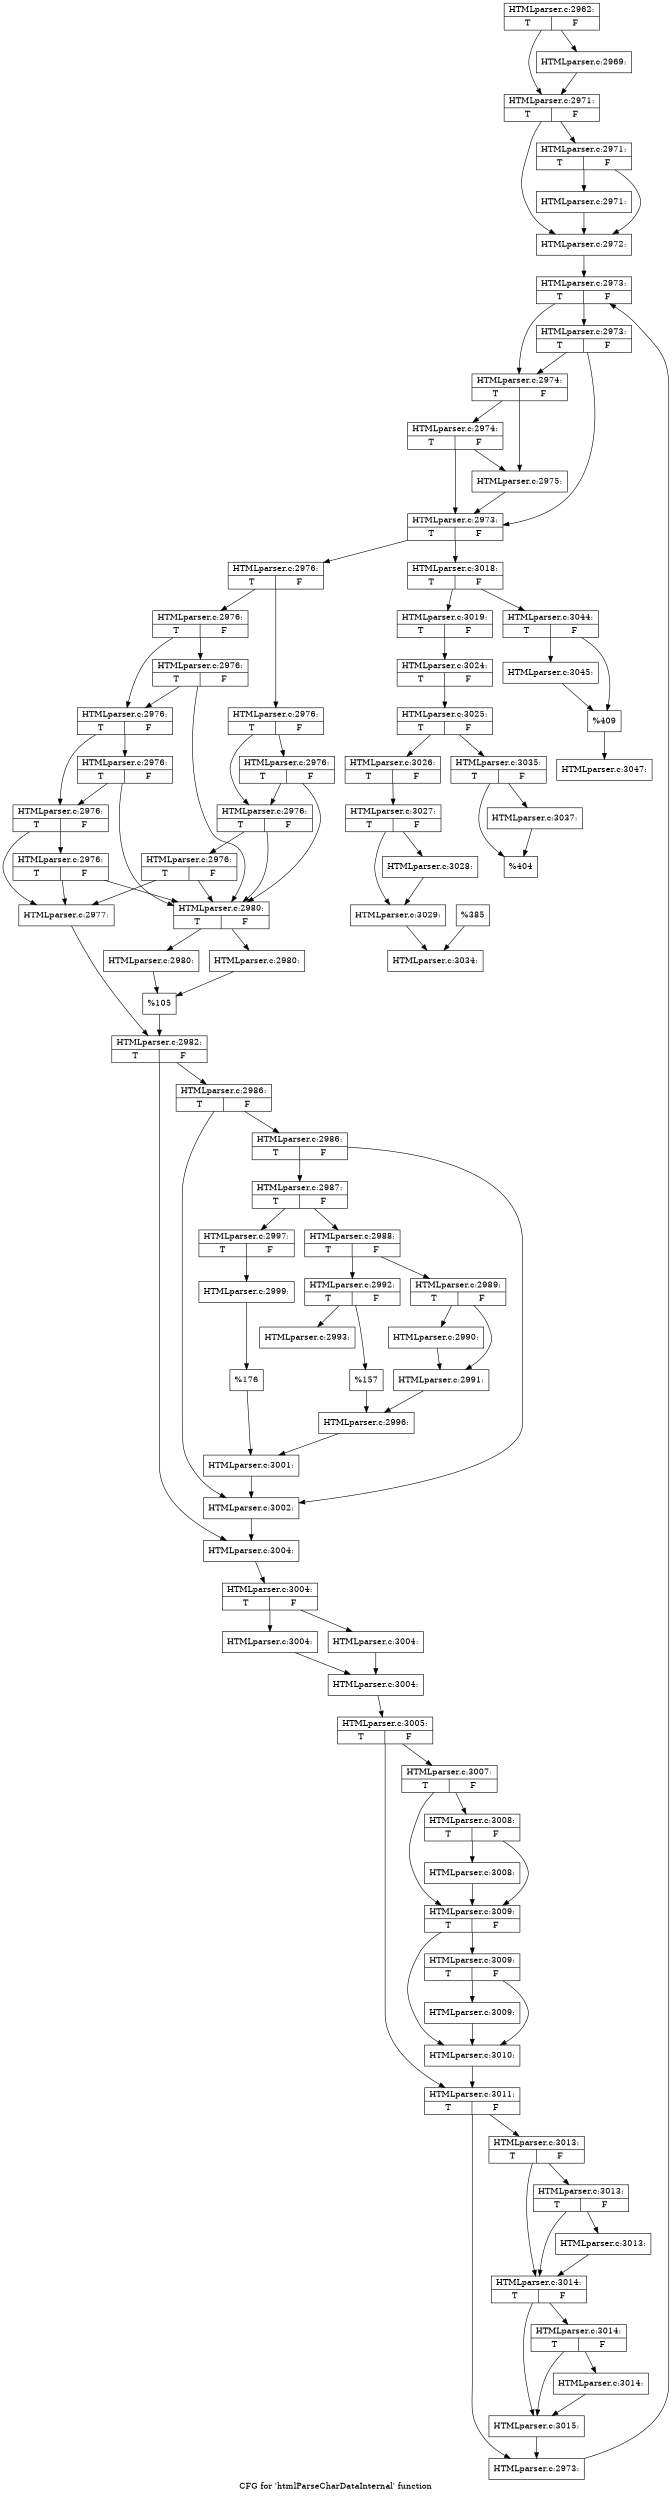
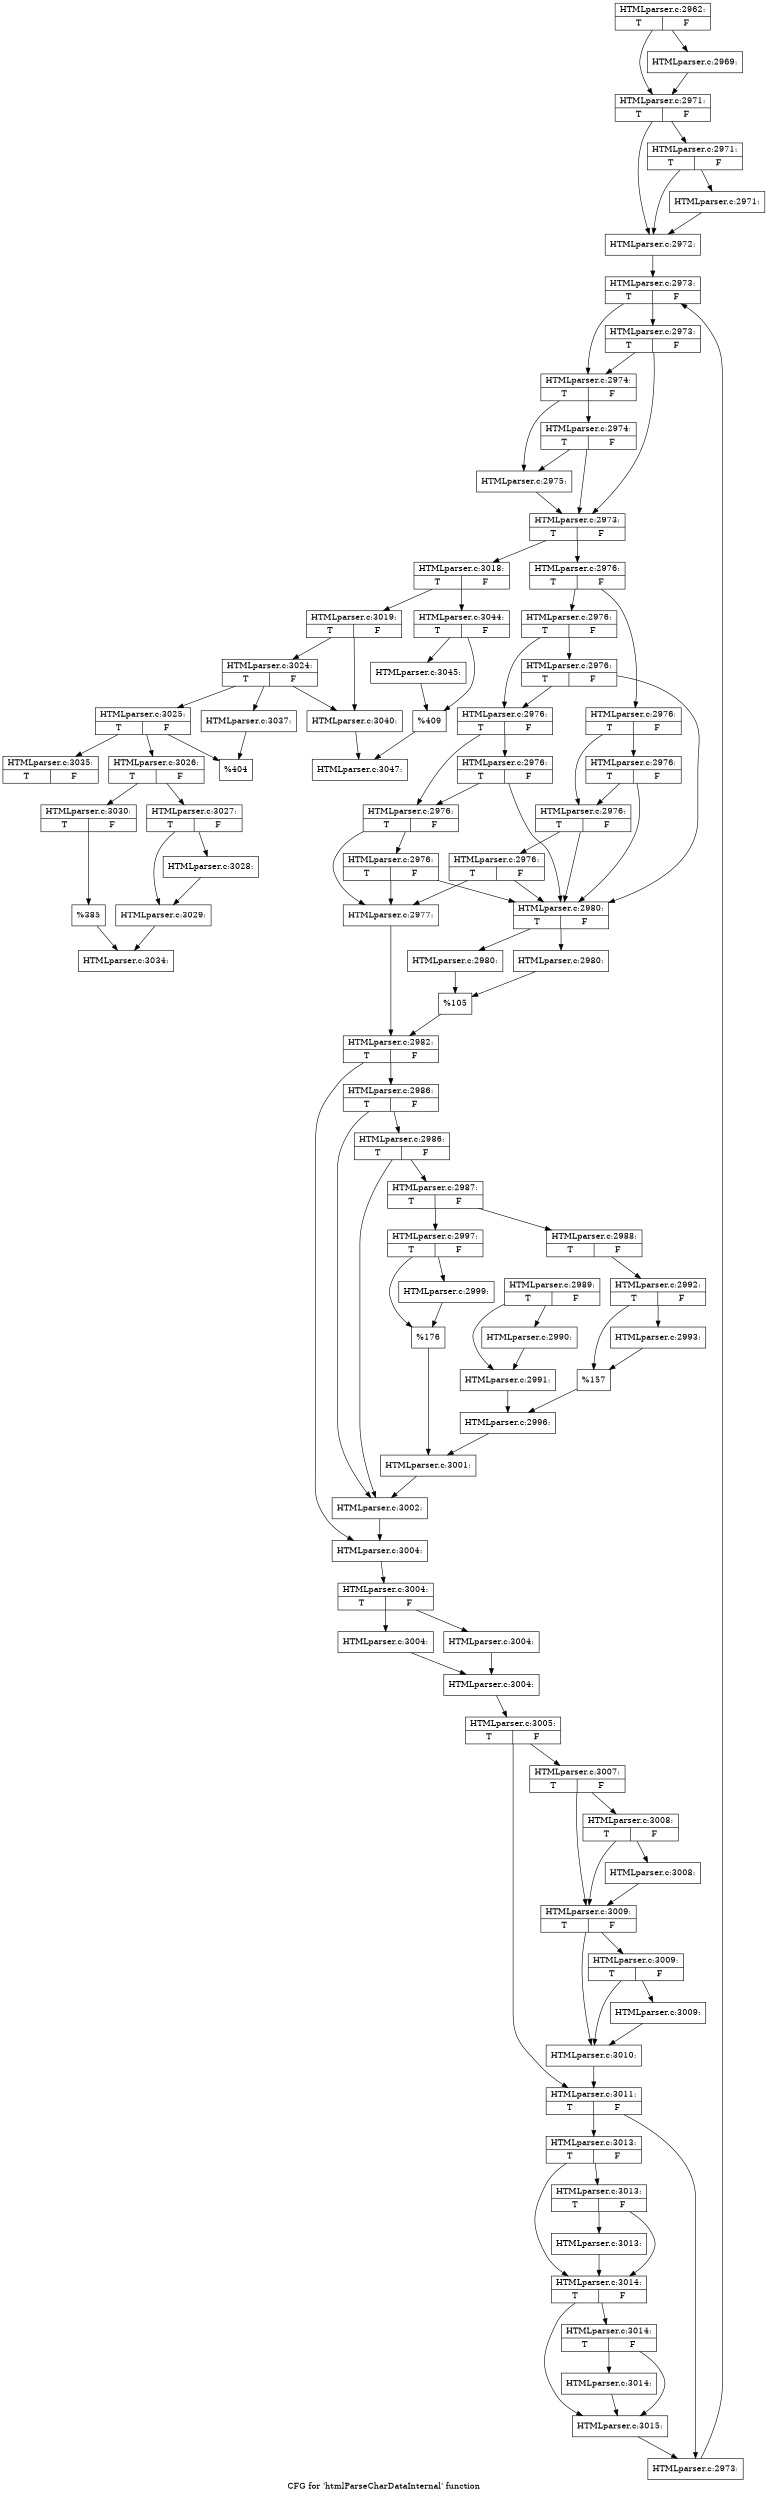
node "HTMLparser.c:3040:": added
edge "HTMLparser.c:3035:" -> "HTMLparser.c:3037:": now "HTMLparser.c:3024:" -> "HTMLparser.c:3037:"
node "HTMLparser.c:3030:": added
edge "HTMLparser.c:3035:" -> "%404": now "HTMLparser.c:3025:" -> "%404"
edge "HTMLparser.c:2988:" -> "HTMLparser.c:2989:": removed
edge "HTMLparser.c:2997:" -> "%176": added
edge "HTMLparser.c:2993:" -> "%157": added
